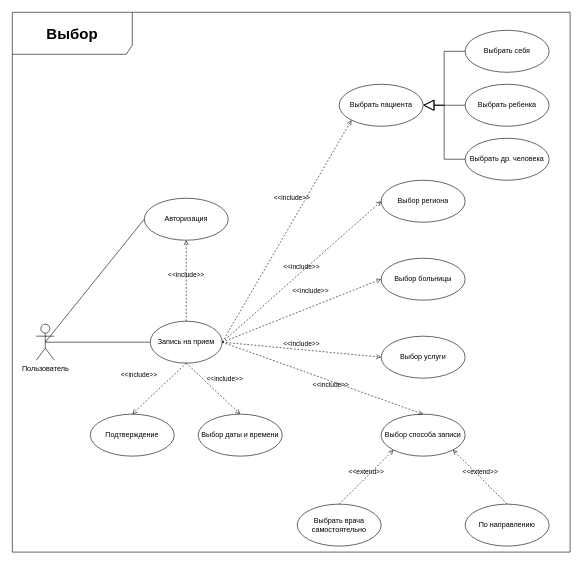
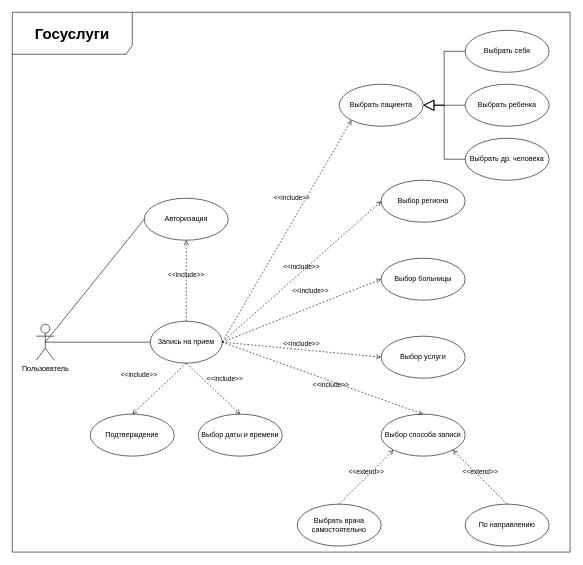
node "Выбор": label "Выбор" -> "Госуслуги"
